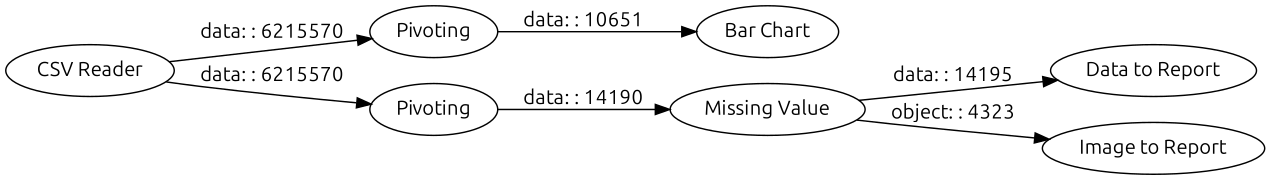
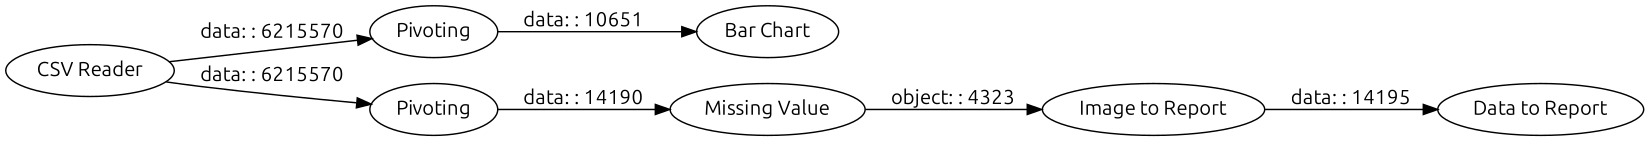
edge "Missing Value" -> "Data to Report": now "Image to Report" -> "Data to Report"
